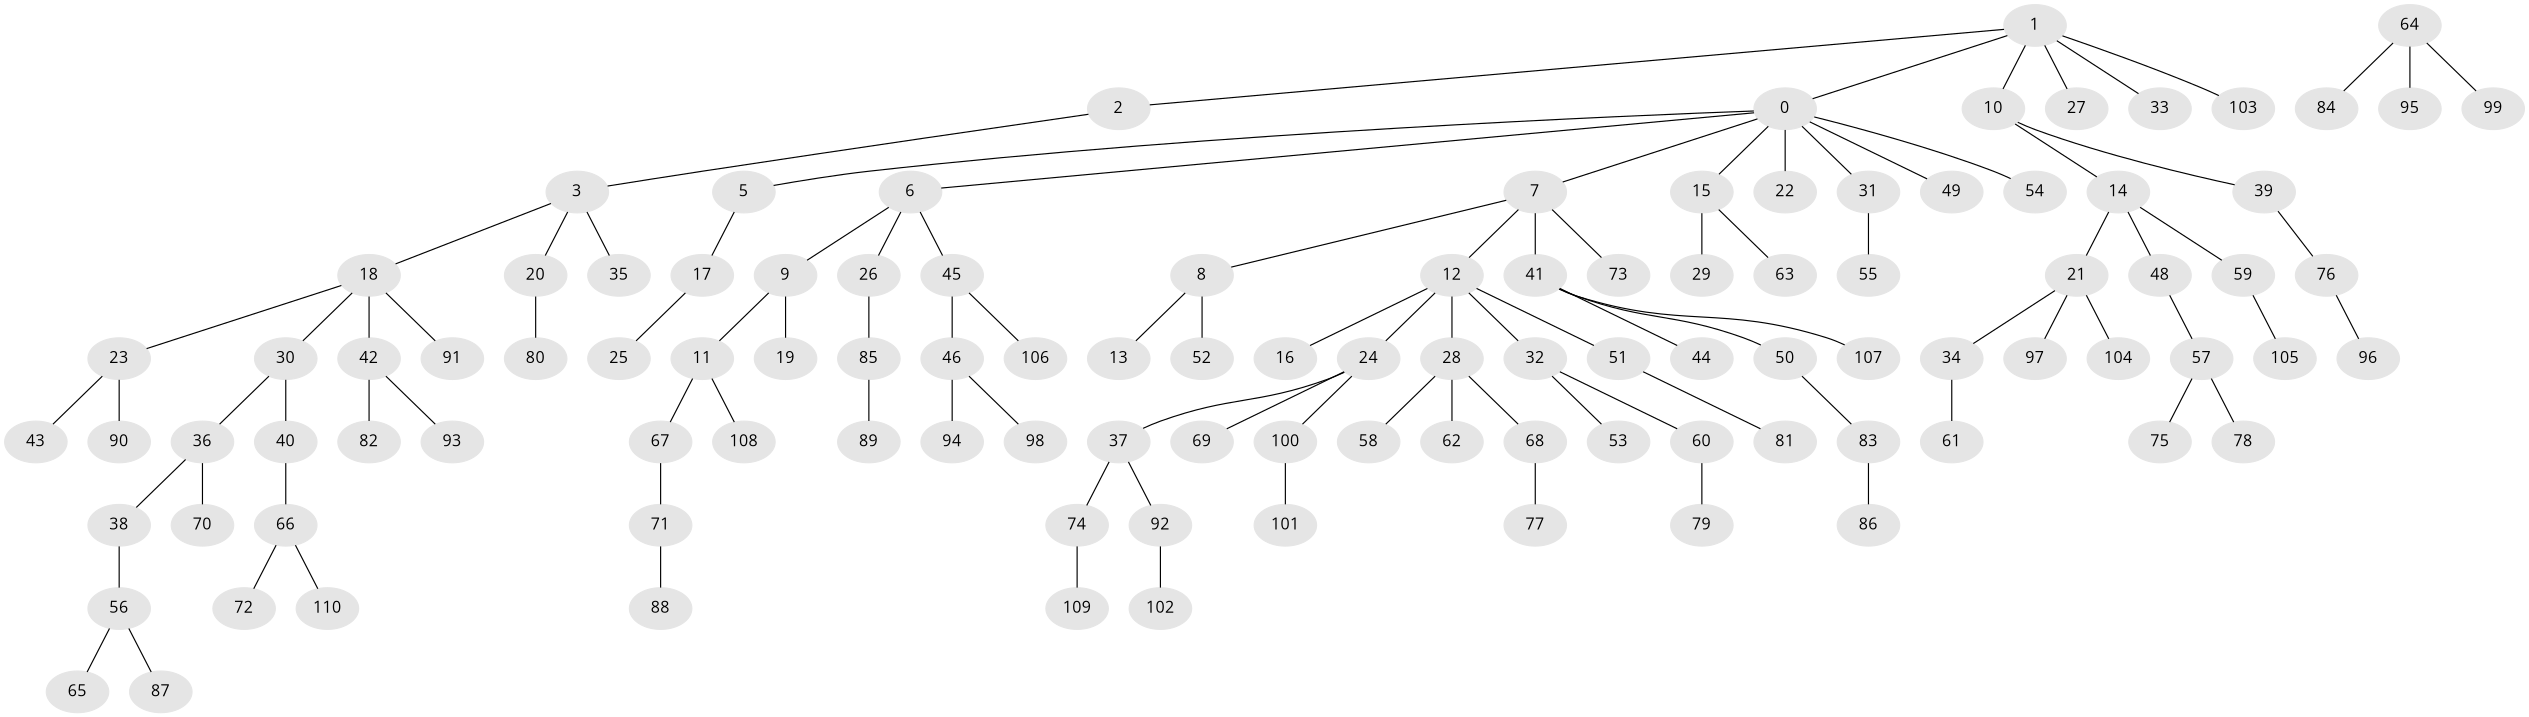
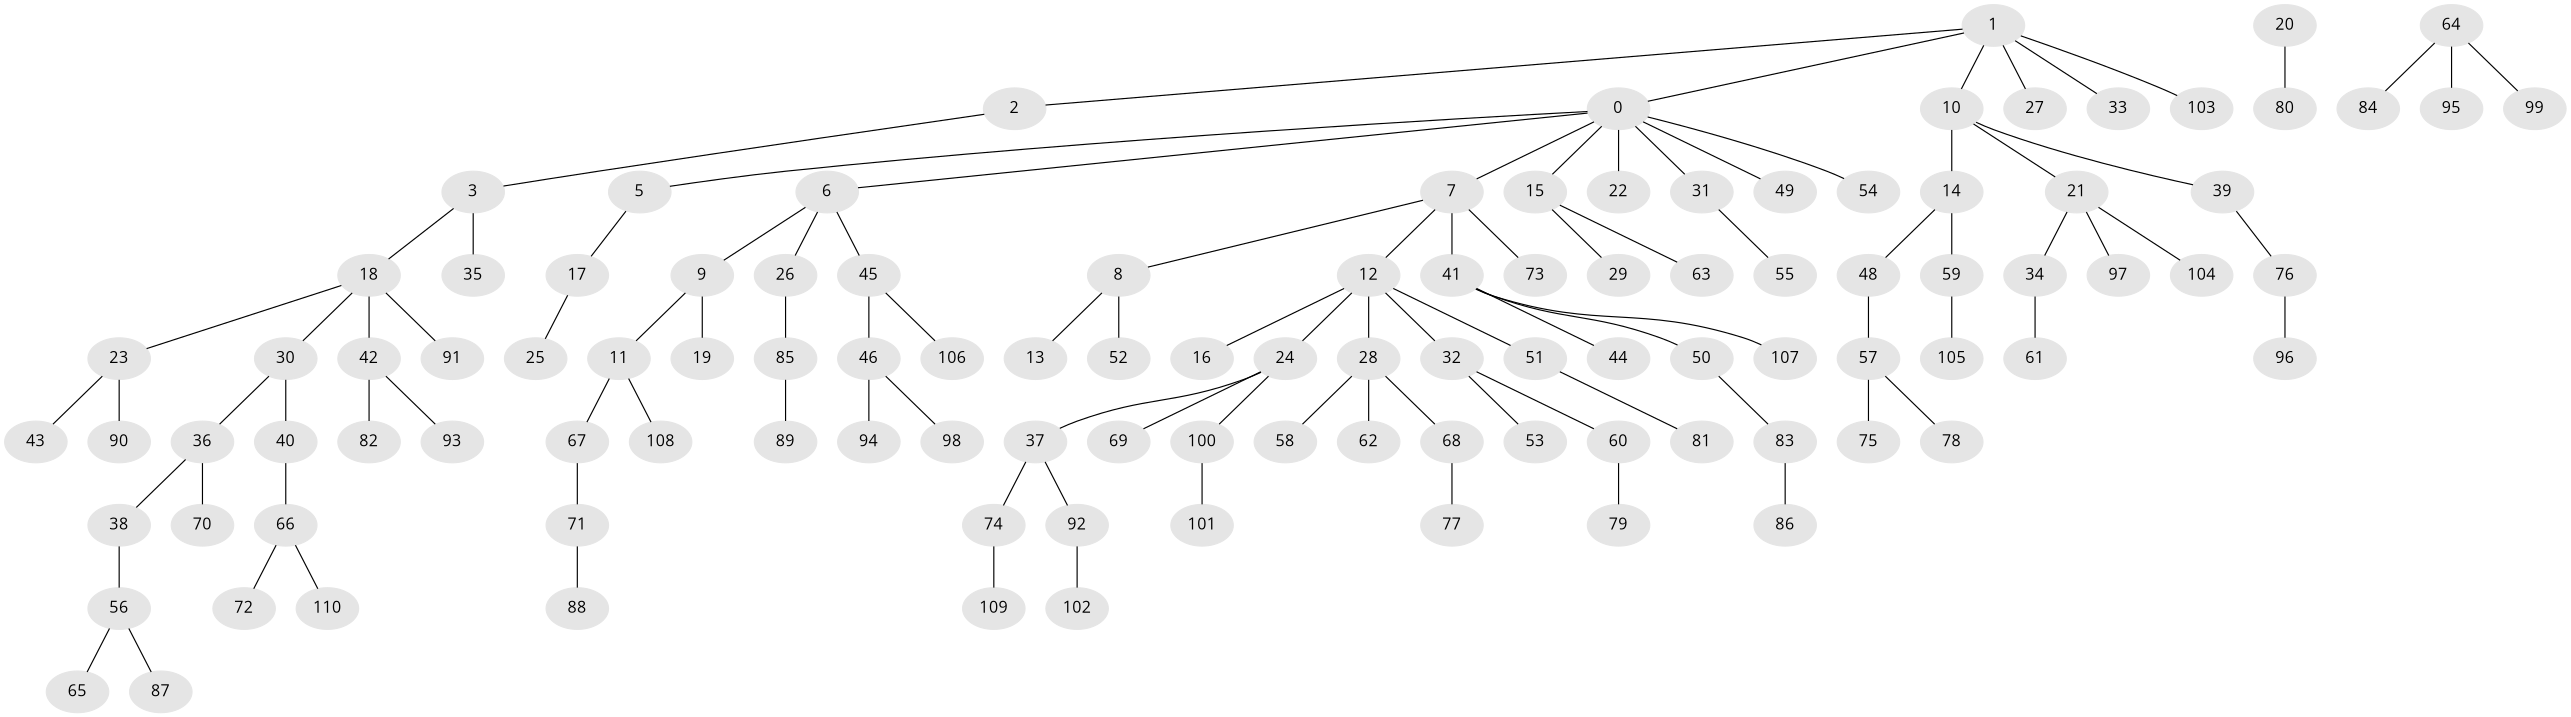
edge "3" -- "20": removed
edge "14" -- "21": now "10" -- "21"
